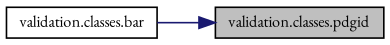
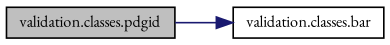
edge "validation.classes.bar" -> "validation.classes.pdgid": reversed
